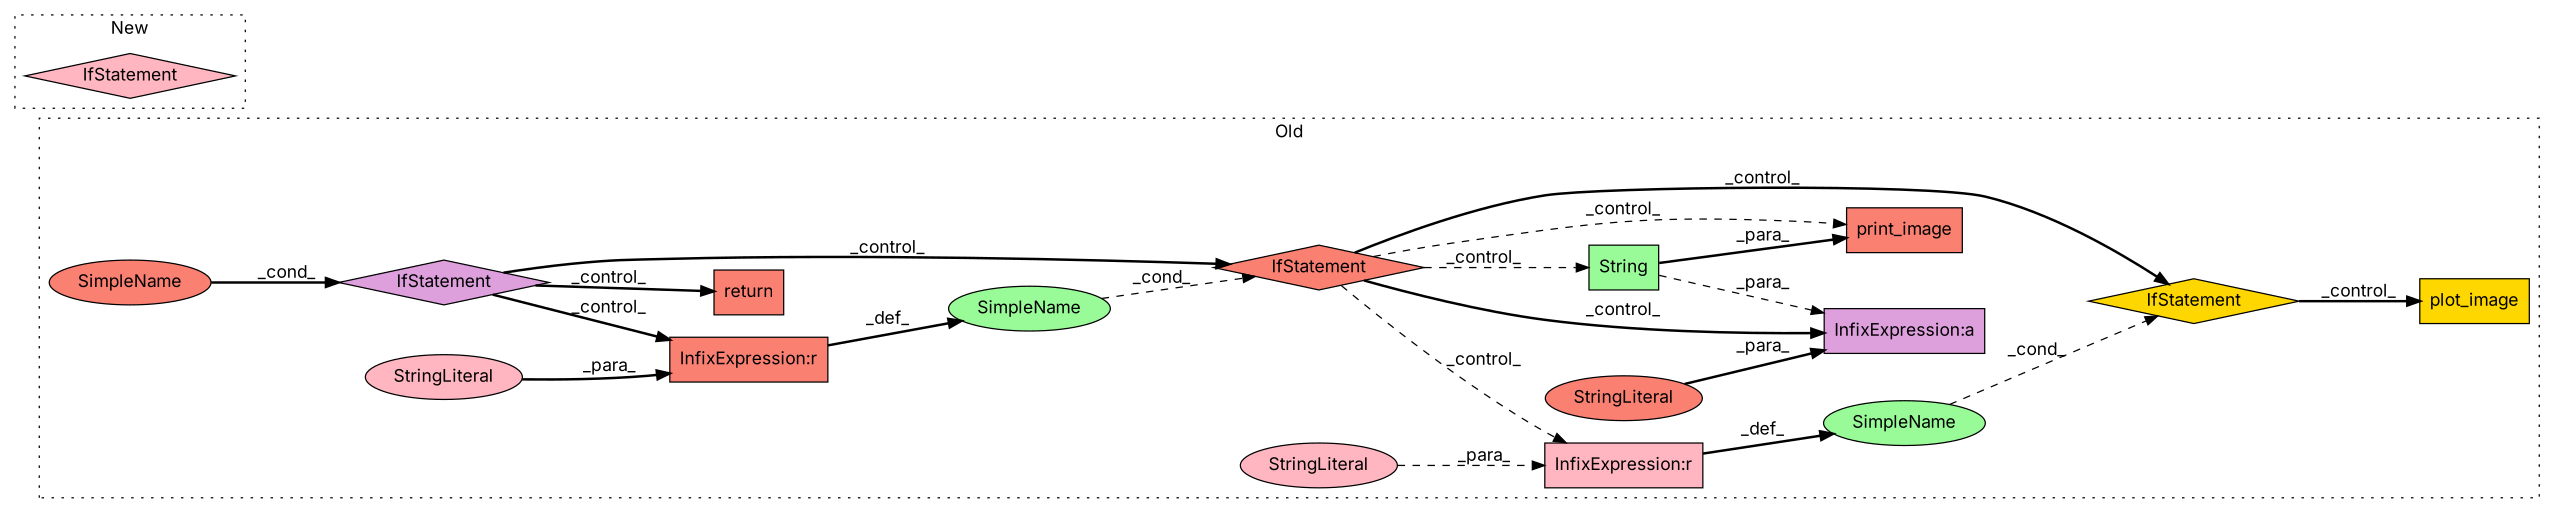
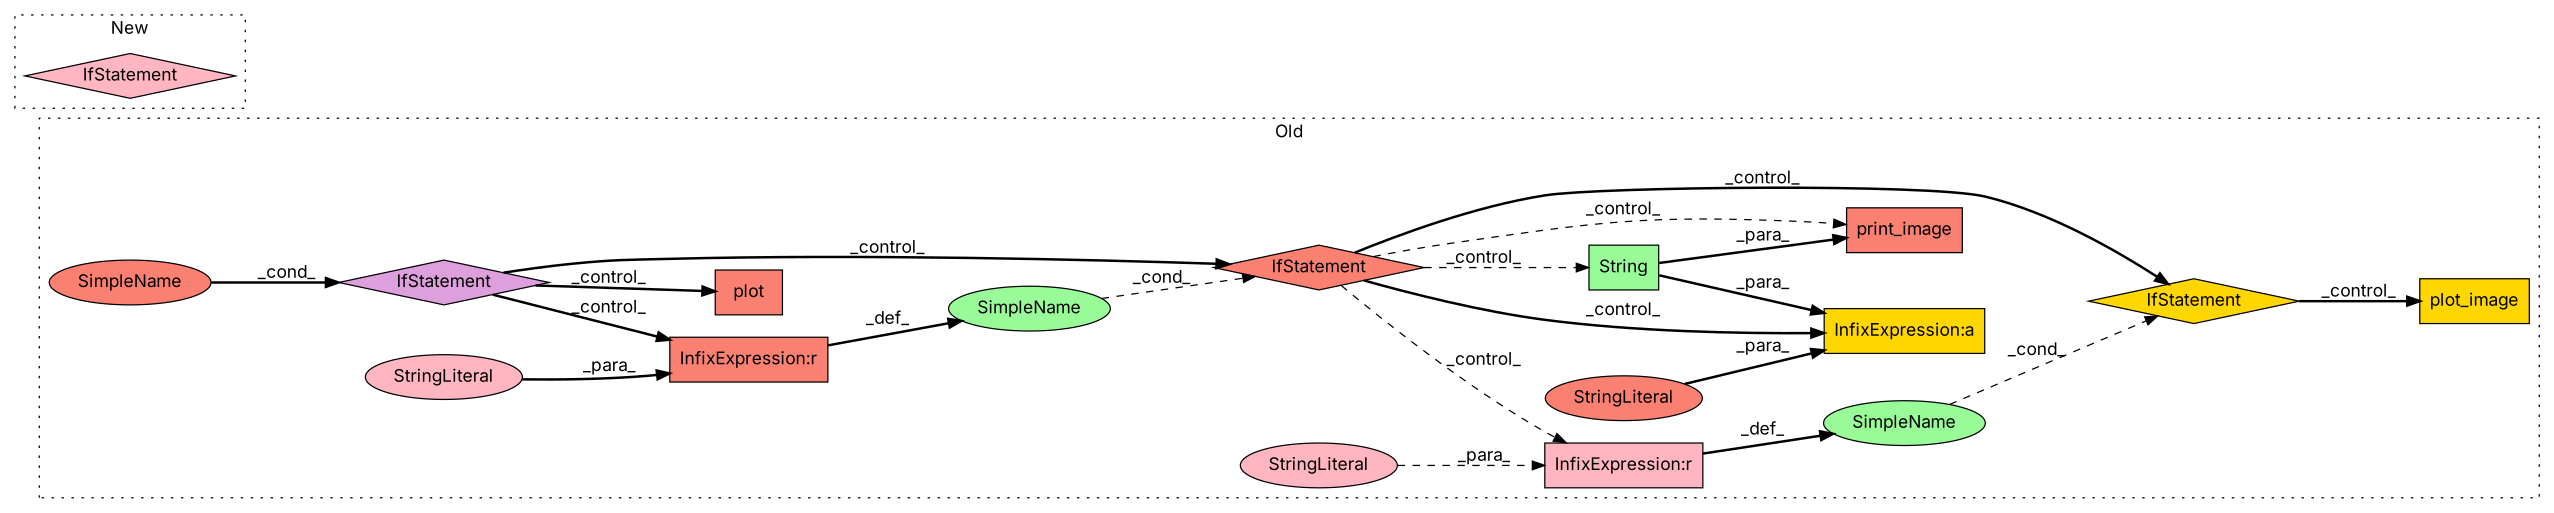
node "return": label "return" -> "plot"
edge "String" -> "InfixExpression:a": style dashed -> bold
node "InfixExpression:a": fillcolor plum -> gold
